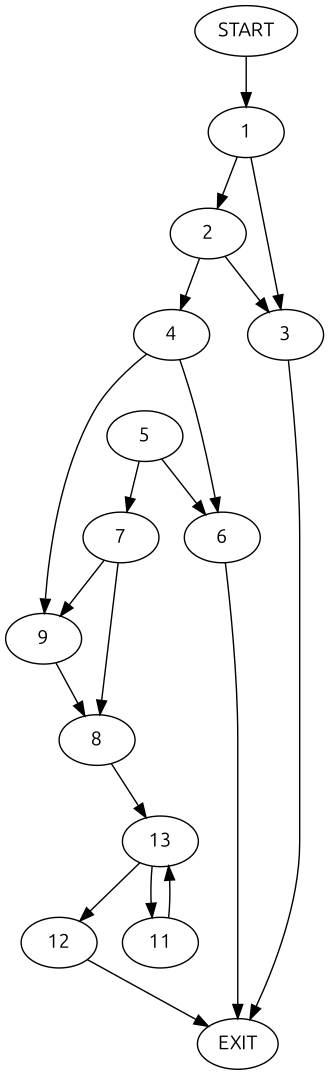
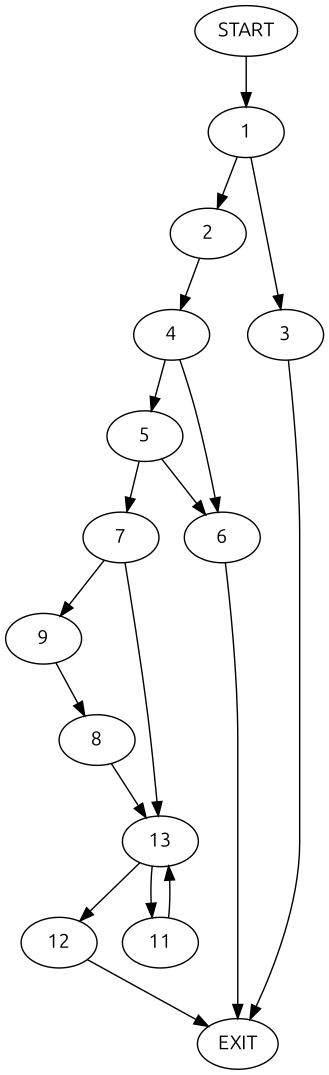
edge "2" -> "3": removed
edge "4" -> "9": now "4" -> "5"
edge "7" -> "8": now "7" -> "13"
